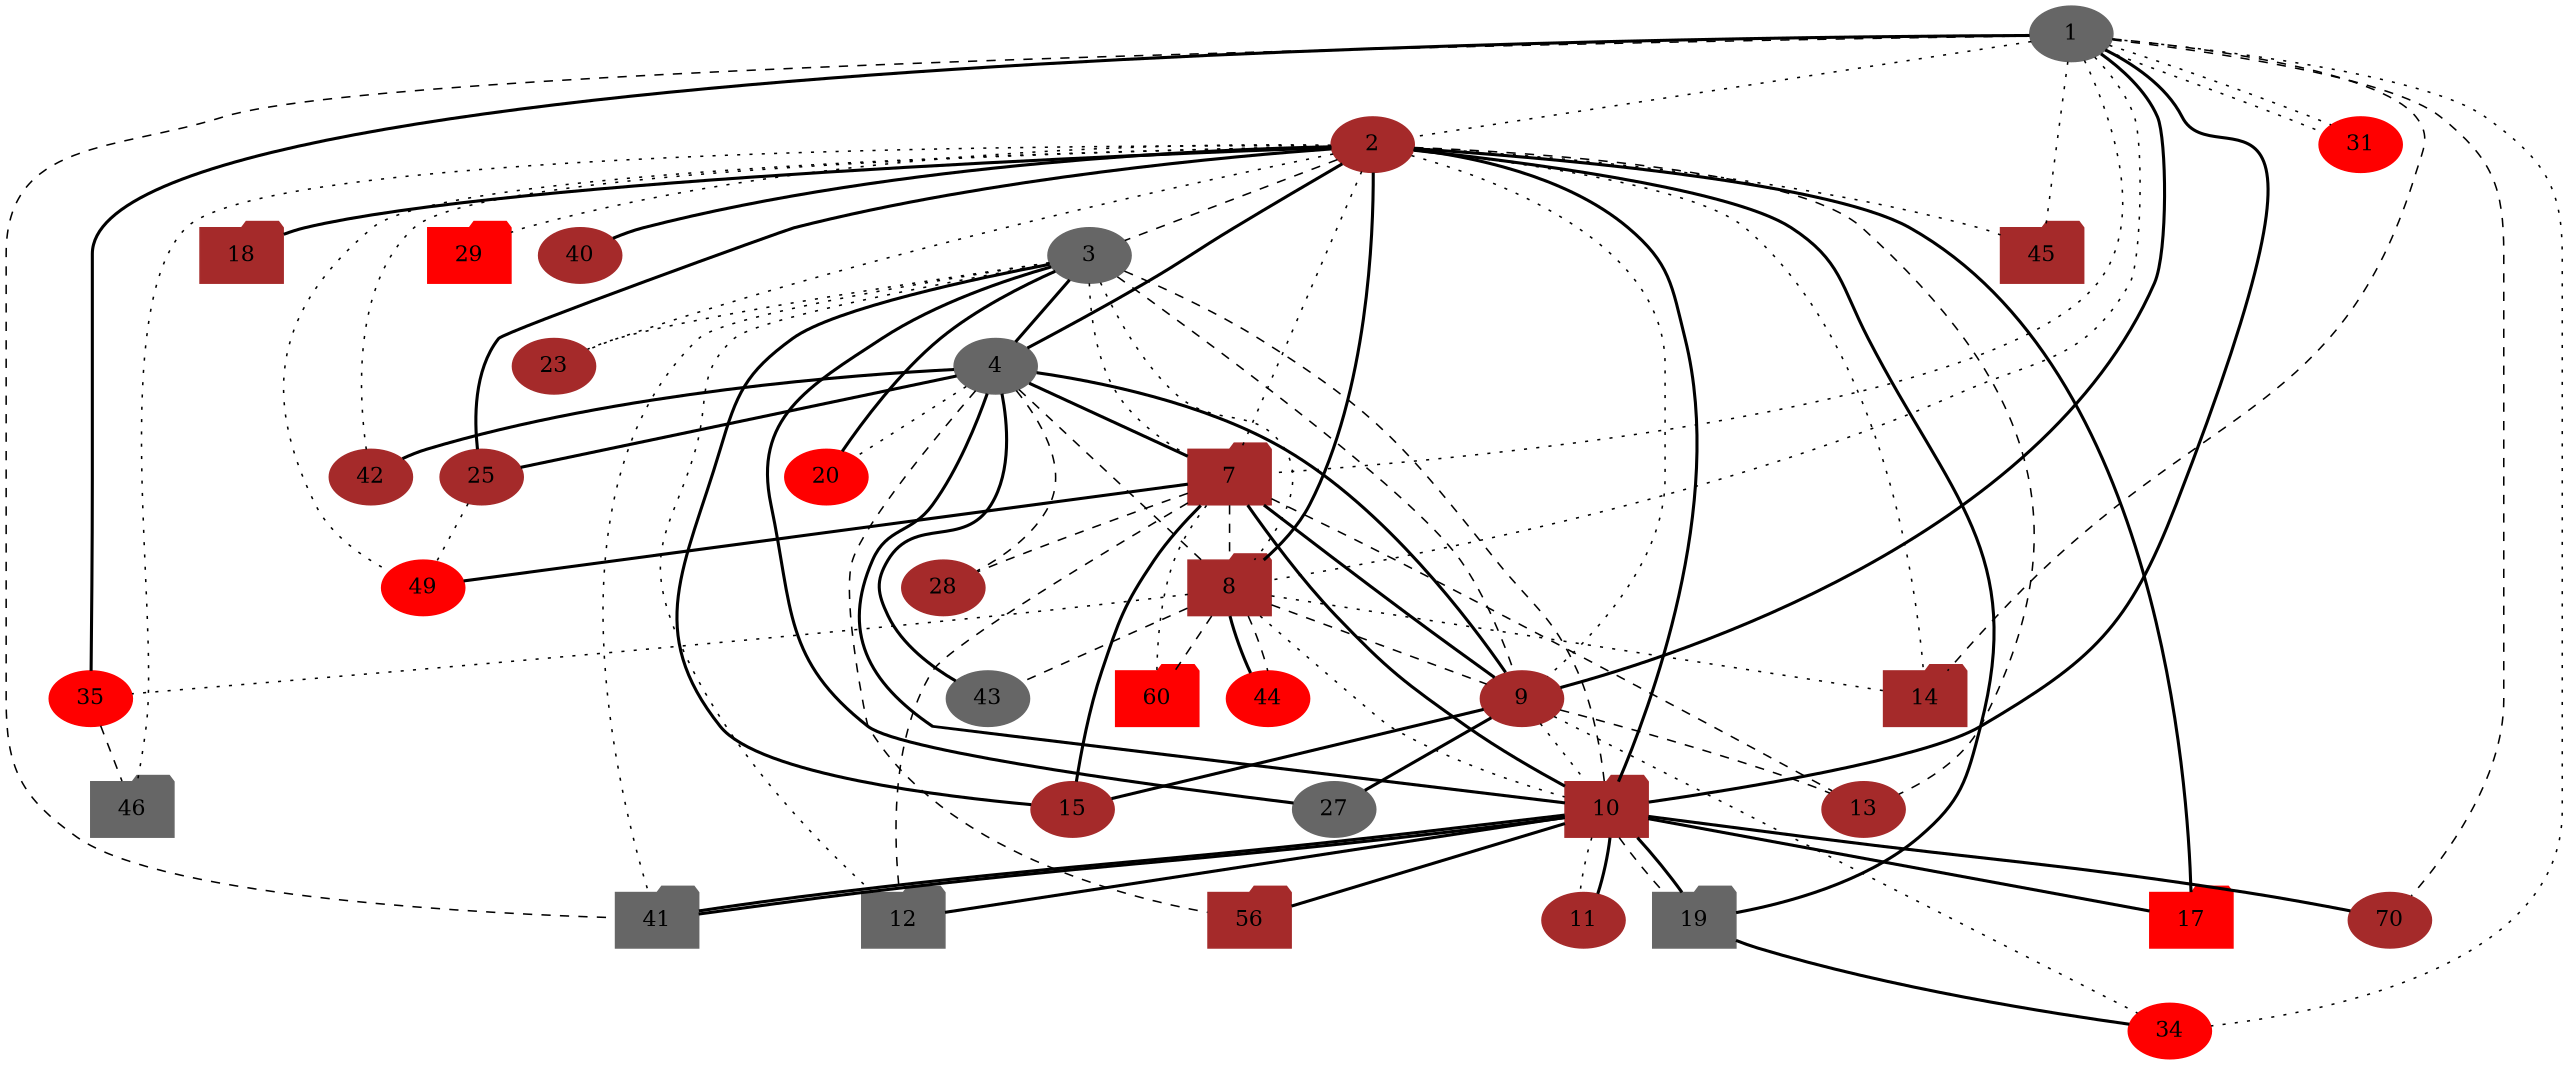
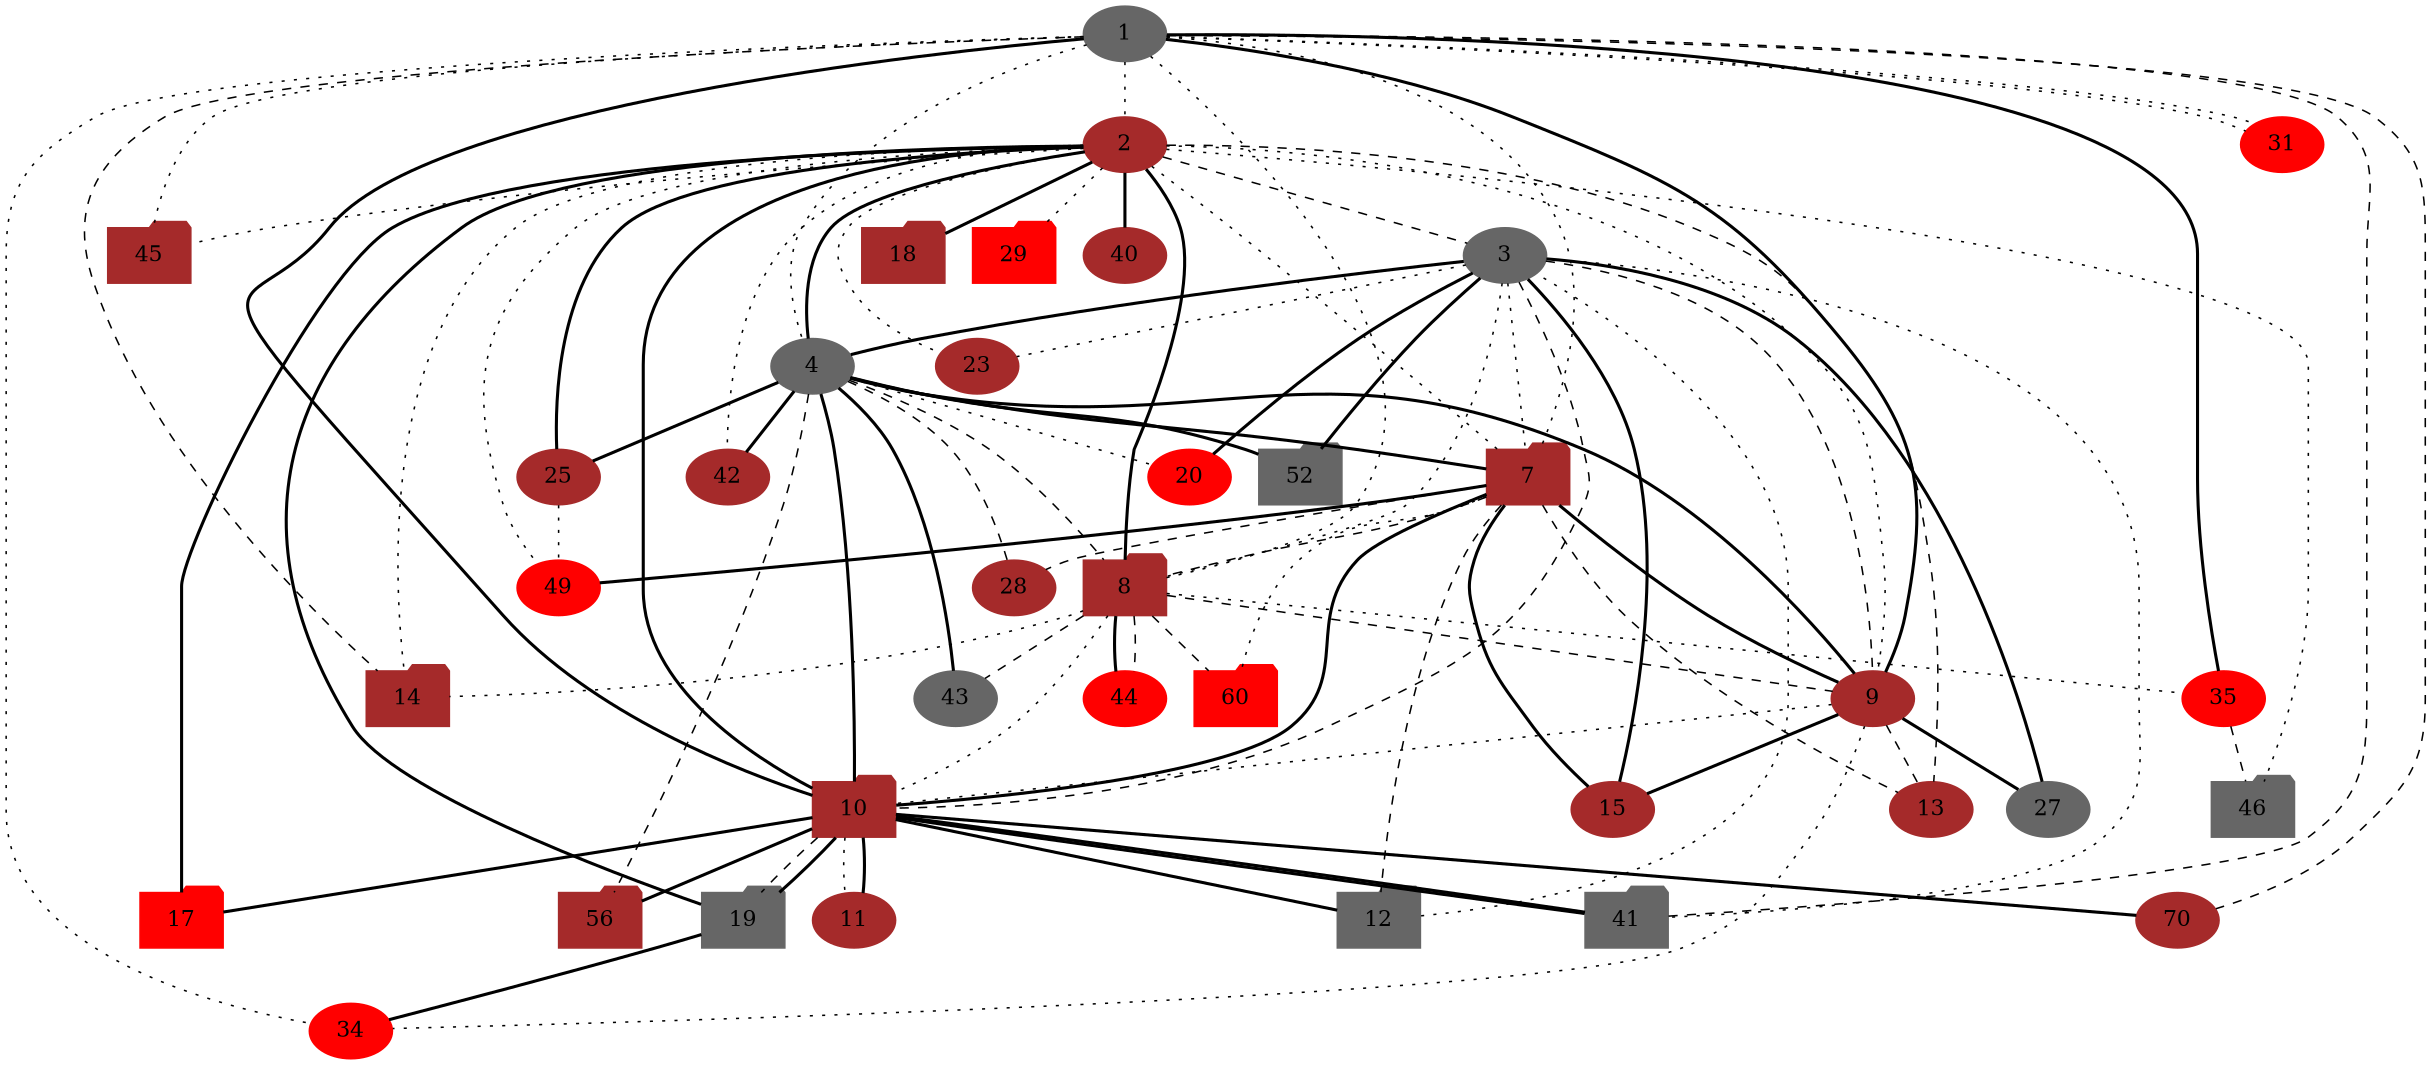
edge "1" -- "4": added
node "52": added
